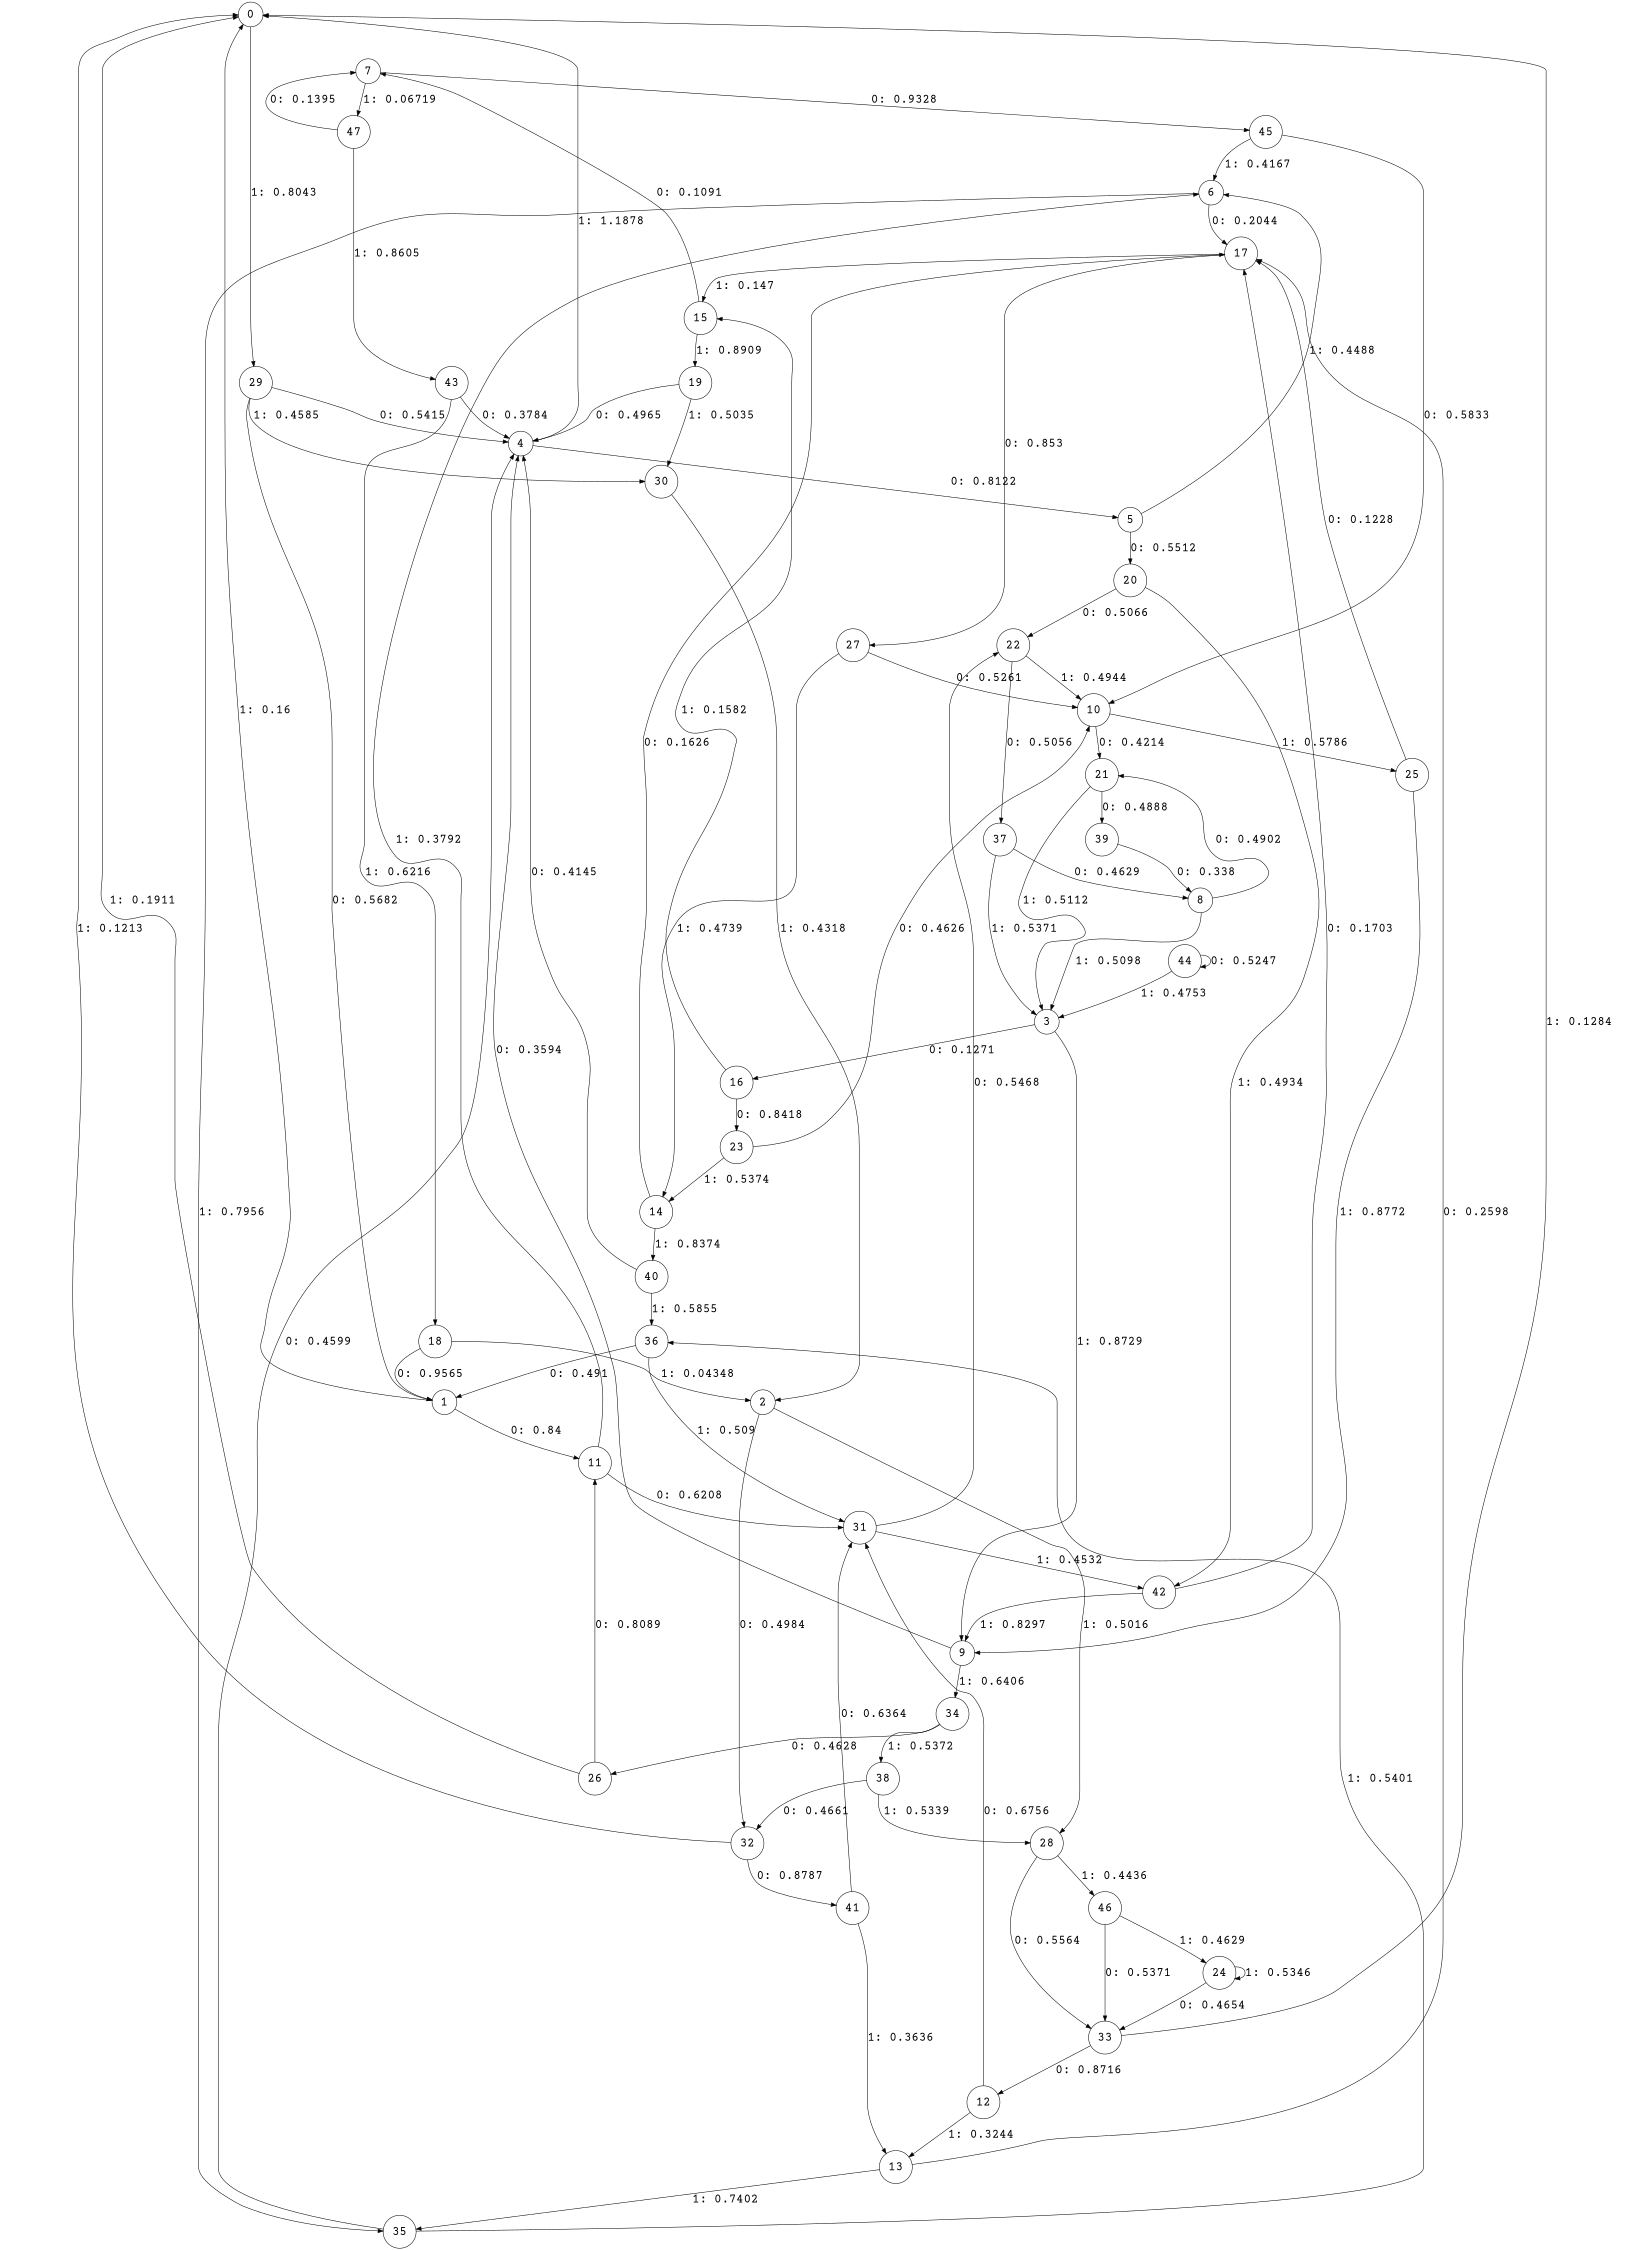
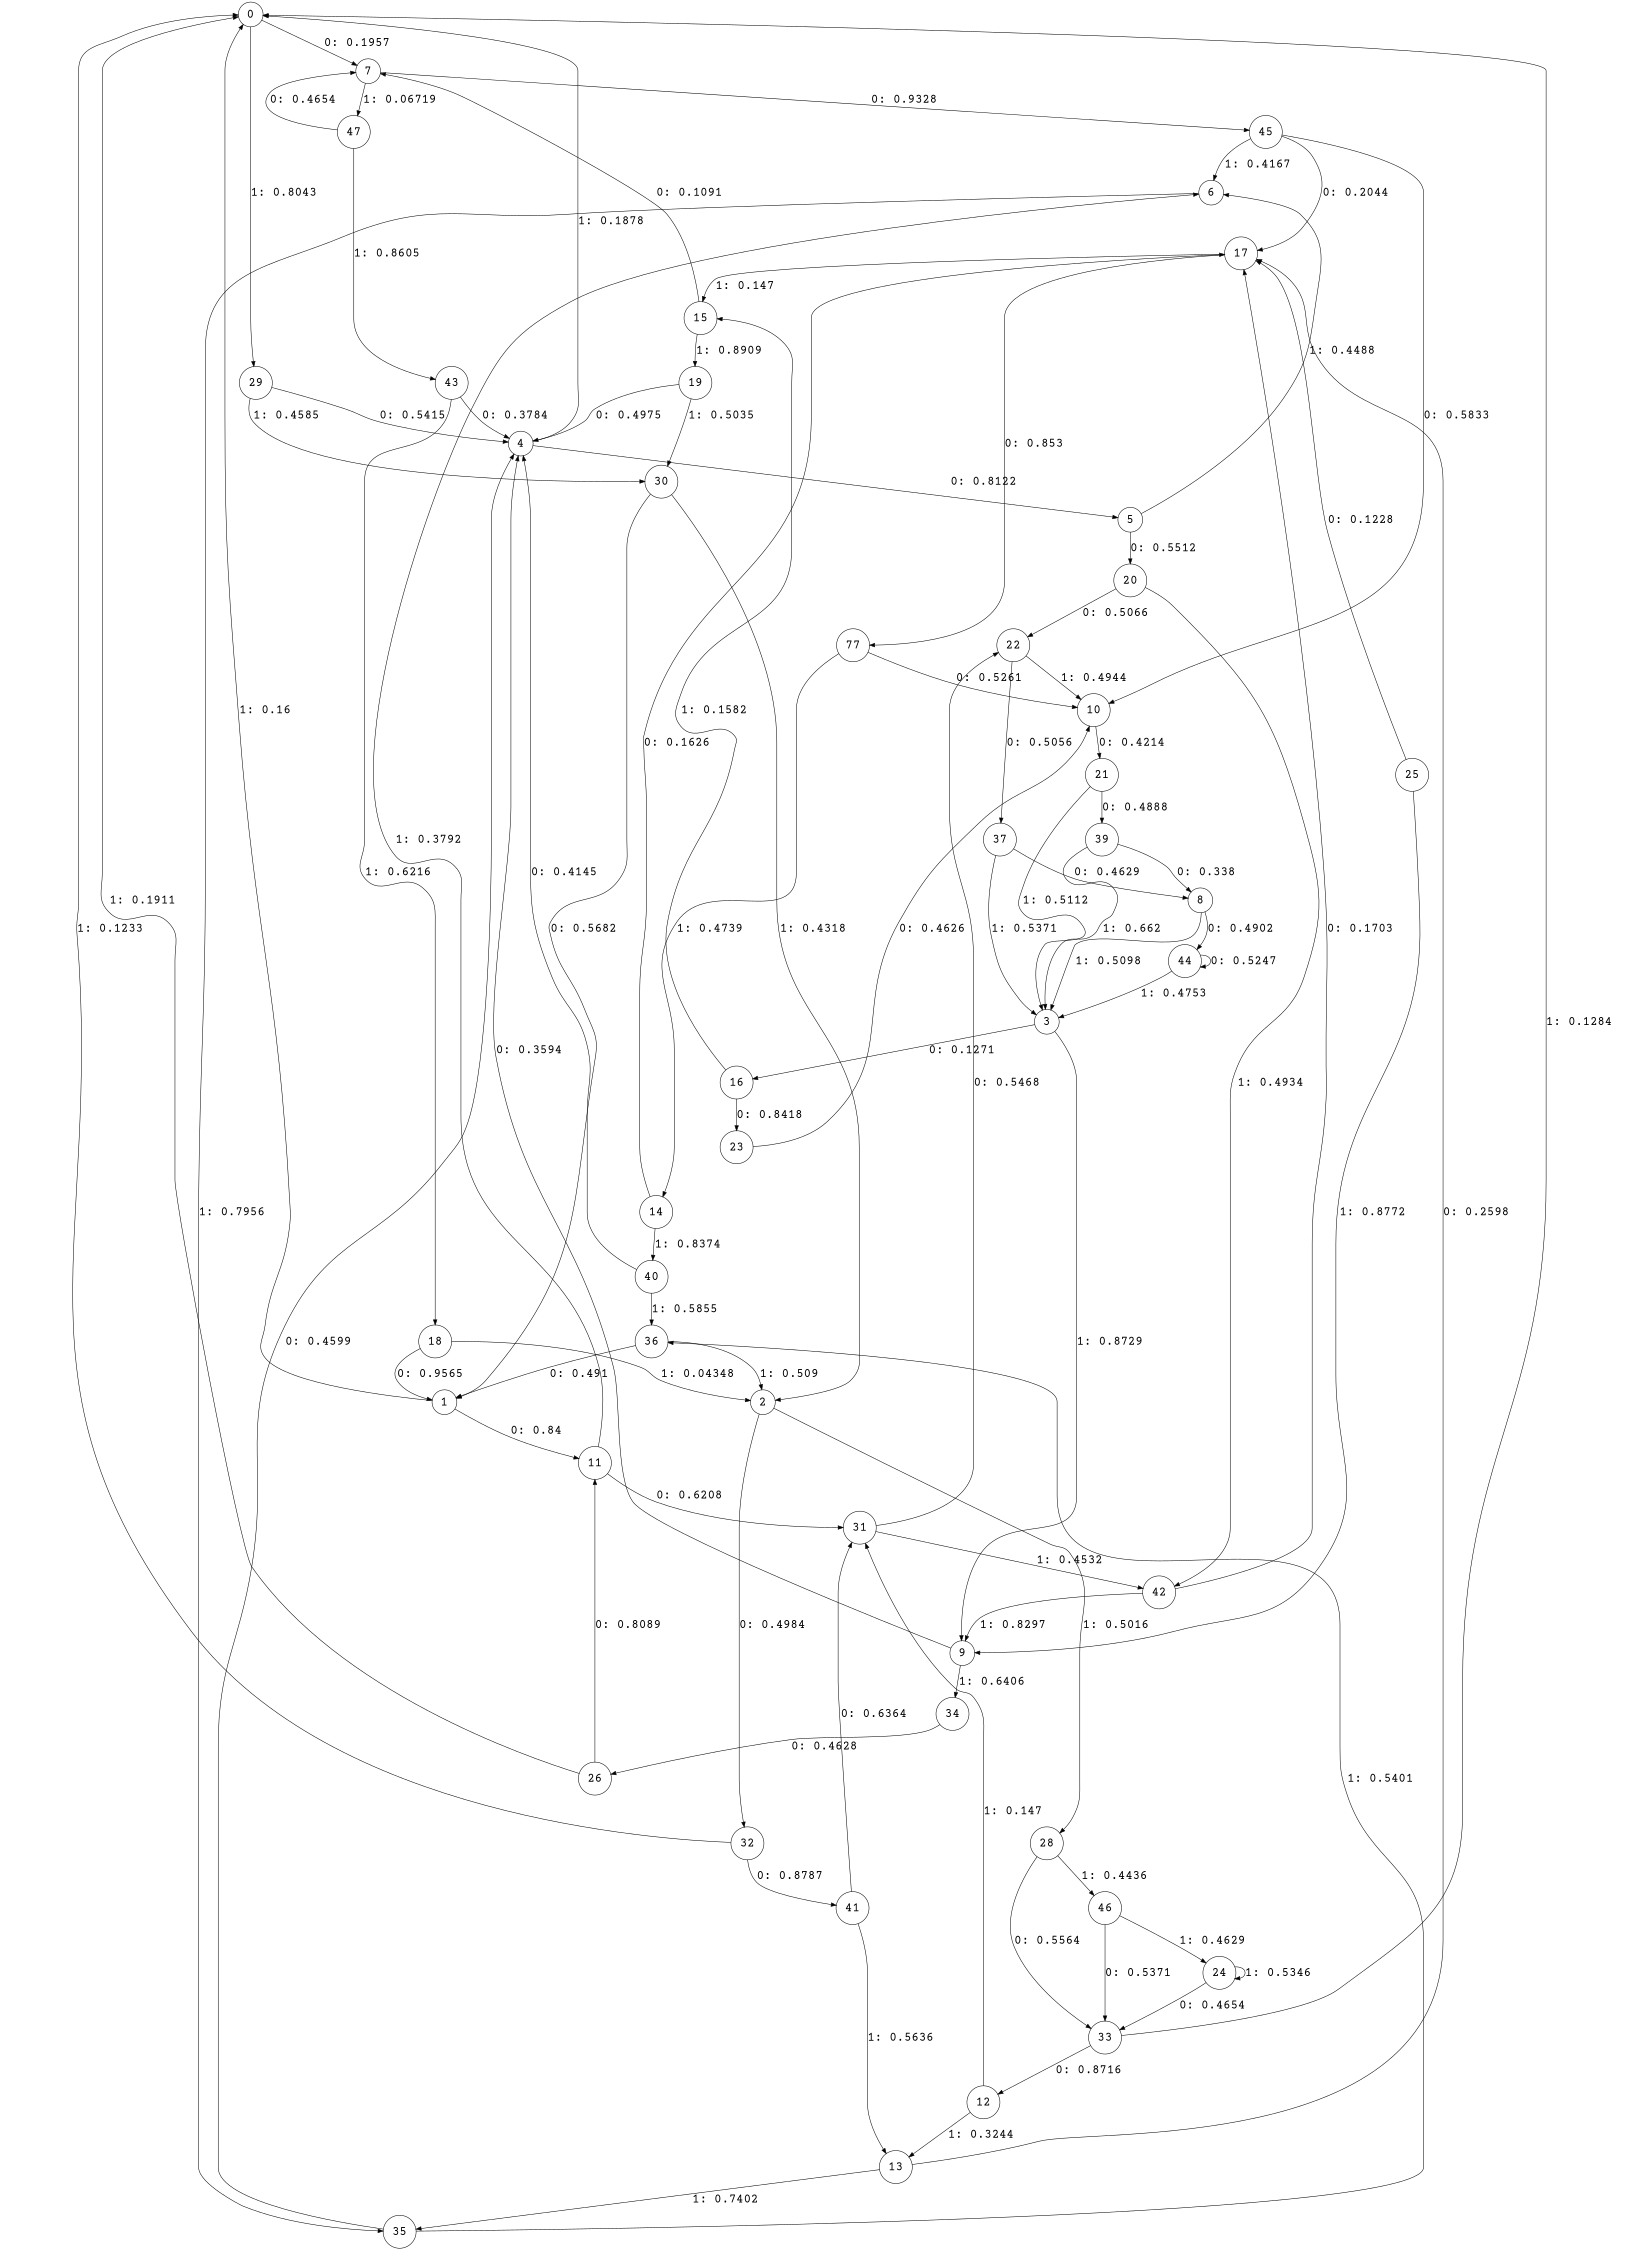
edge "0" -> "7": added, label "0: 0.1957"
edge "47" -> "7": label "0: 0.1395   " -> "0: 0.4654   "
edge "4" -> "0": label "1: 1.1878   " -> "1: 0.1878   "
edge "6" -> "17": now "45" -> "17"
edge "19" -> "4": label "0: 0.4965   " -> "0: 0.4975   "
node "27": label "27" -> "77"
edge "10" -> "25": removed, label "1: 0.5786"
edge "8" -> "21": now "8" -> "44"
edge "29" -> "1": now "30" -> "1"
edge "39" -> "3": added, label "1: 0.662"
edge "32" -> "0": label "1: 0.1213   " -> "1: 0.1233   "
edge "23" -> "14": removed, label "1: 0.5374"
edge "36" -> "31": now "36" -> "2"
node "38": removed
edge "12" -> "31": label "0: 0.6756   " -> "1: 0.147    "
edge "41" -> "13": label "1: 0.3636   " -> "1: 0.5636   "
